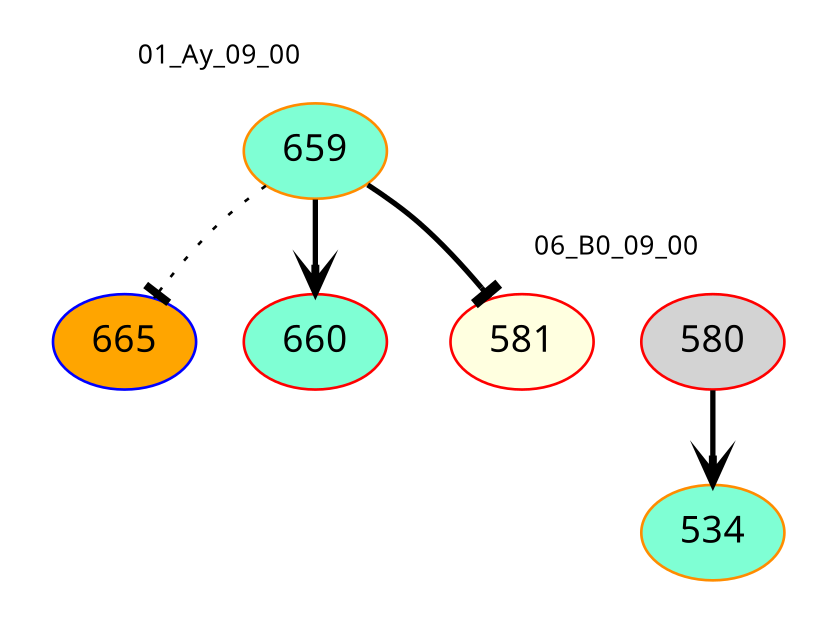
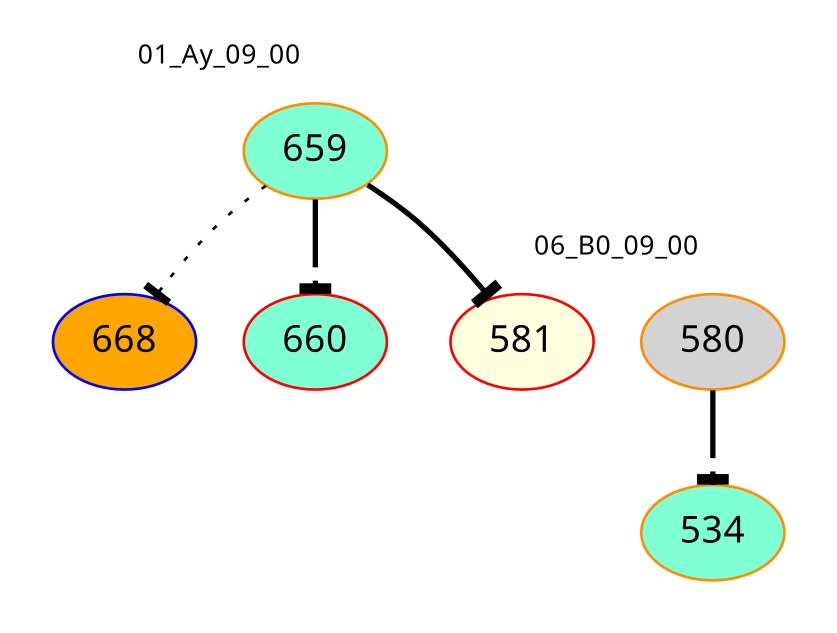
edge "659" -> "660": arrowhead vee -> tee
node "665": label "665" -> "668"
node "580": color red -> darkorange
edge "580" -> "534": arrowhead vee -> tee
